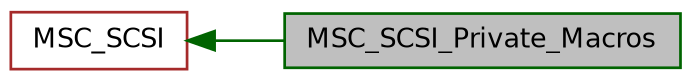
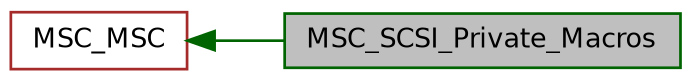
node "MSC_SCSI": label "MSC_SCSI" -> "MSC_MSC"
